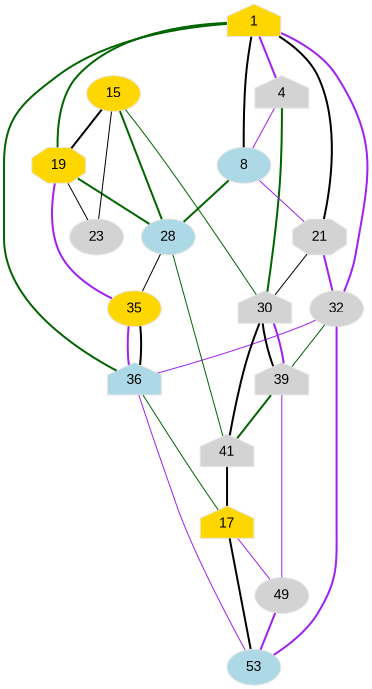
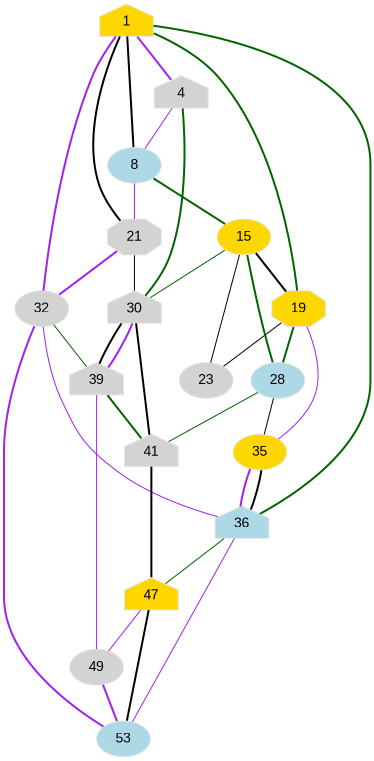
edge "8" -- "28": now "8" -- "15"
edge "19" -- "35": style bold -> solid
node "17": label "17" -> "47"
